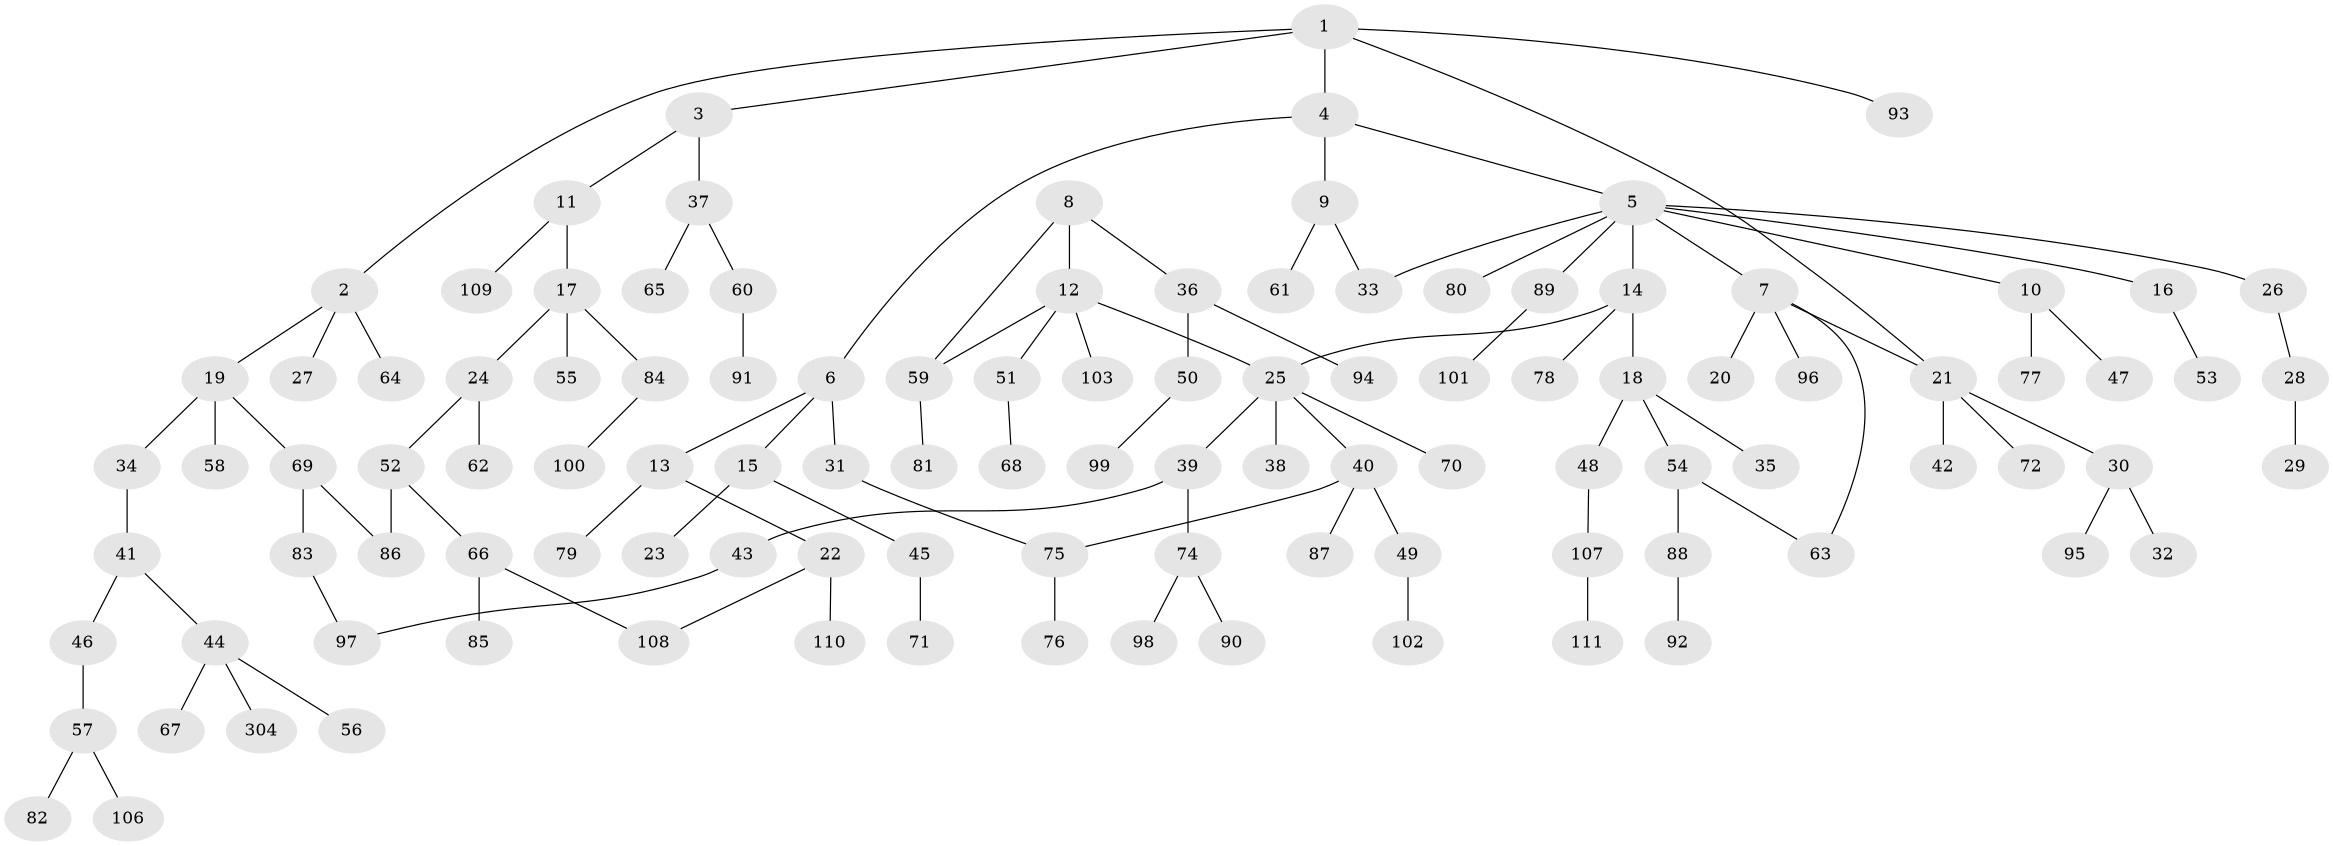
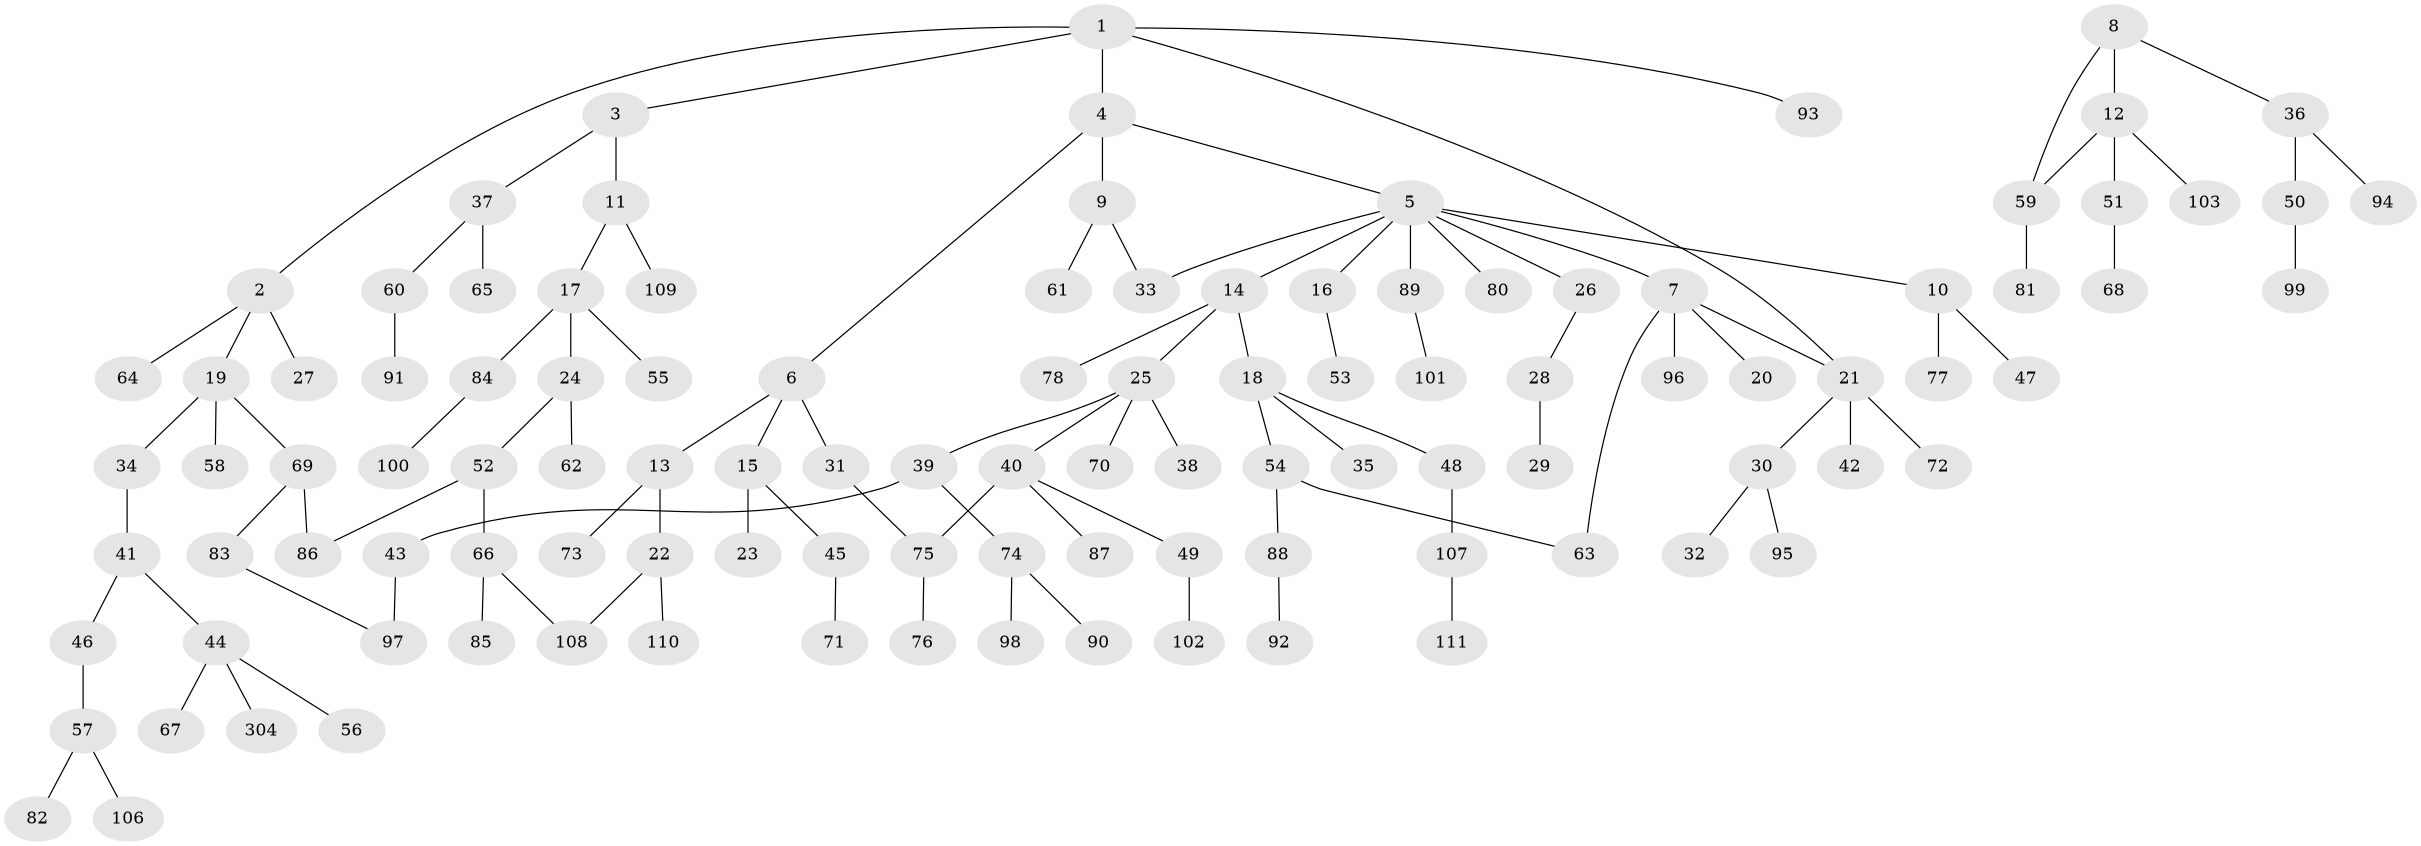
edge "12" -- "25": removed
node "79": label "79" -> "73"
